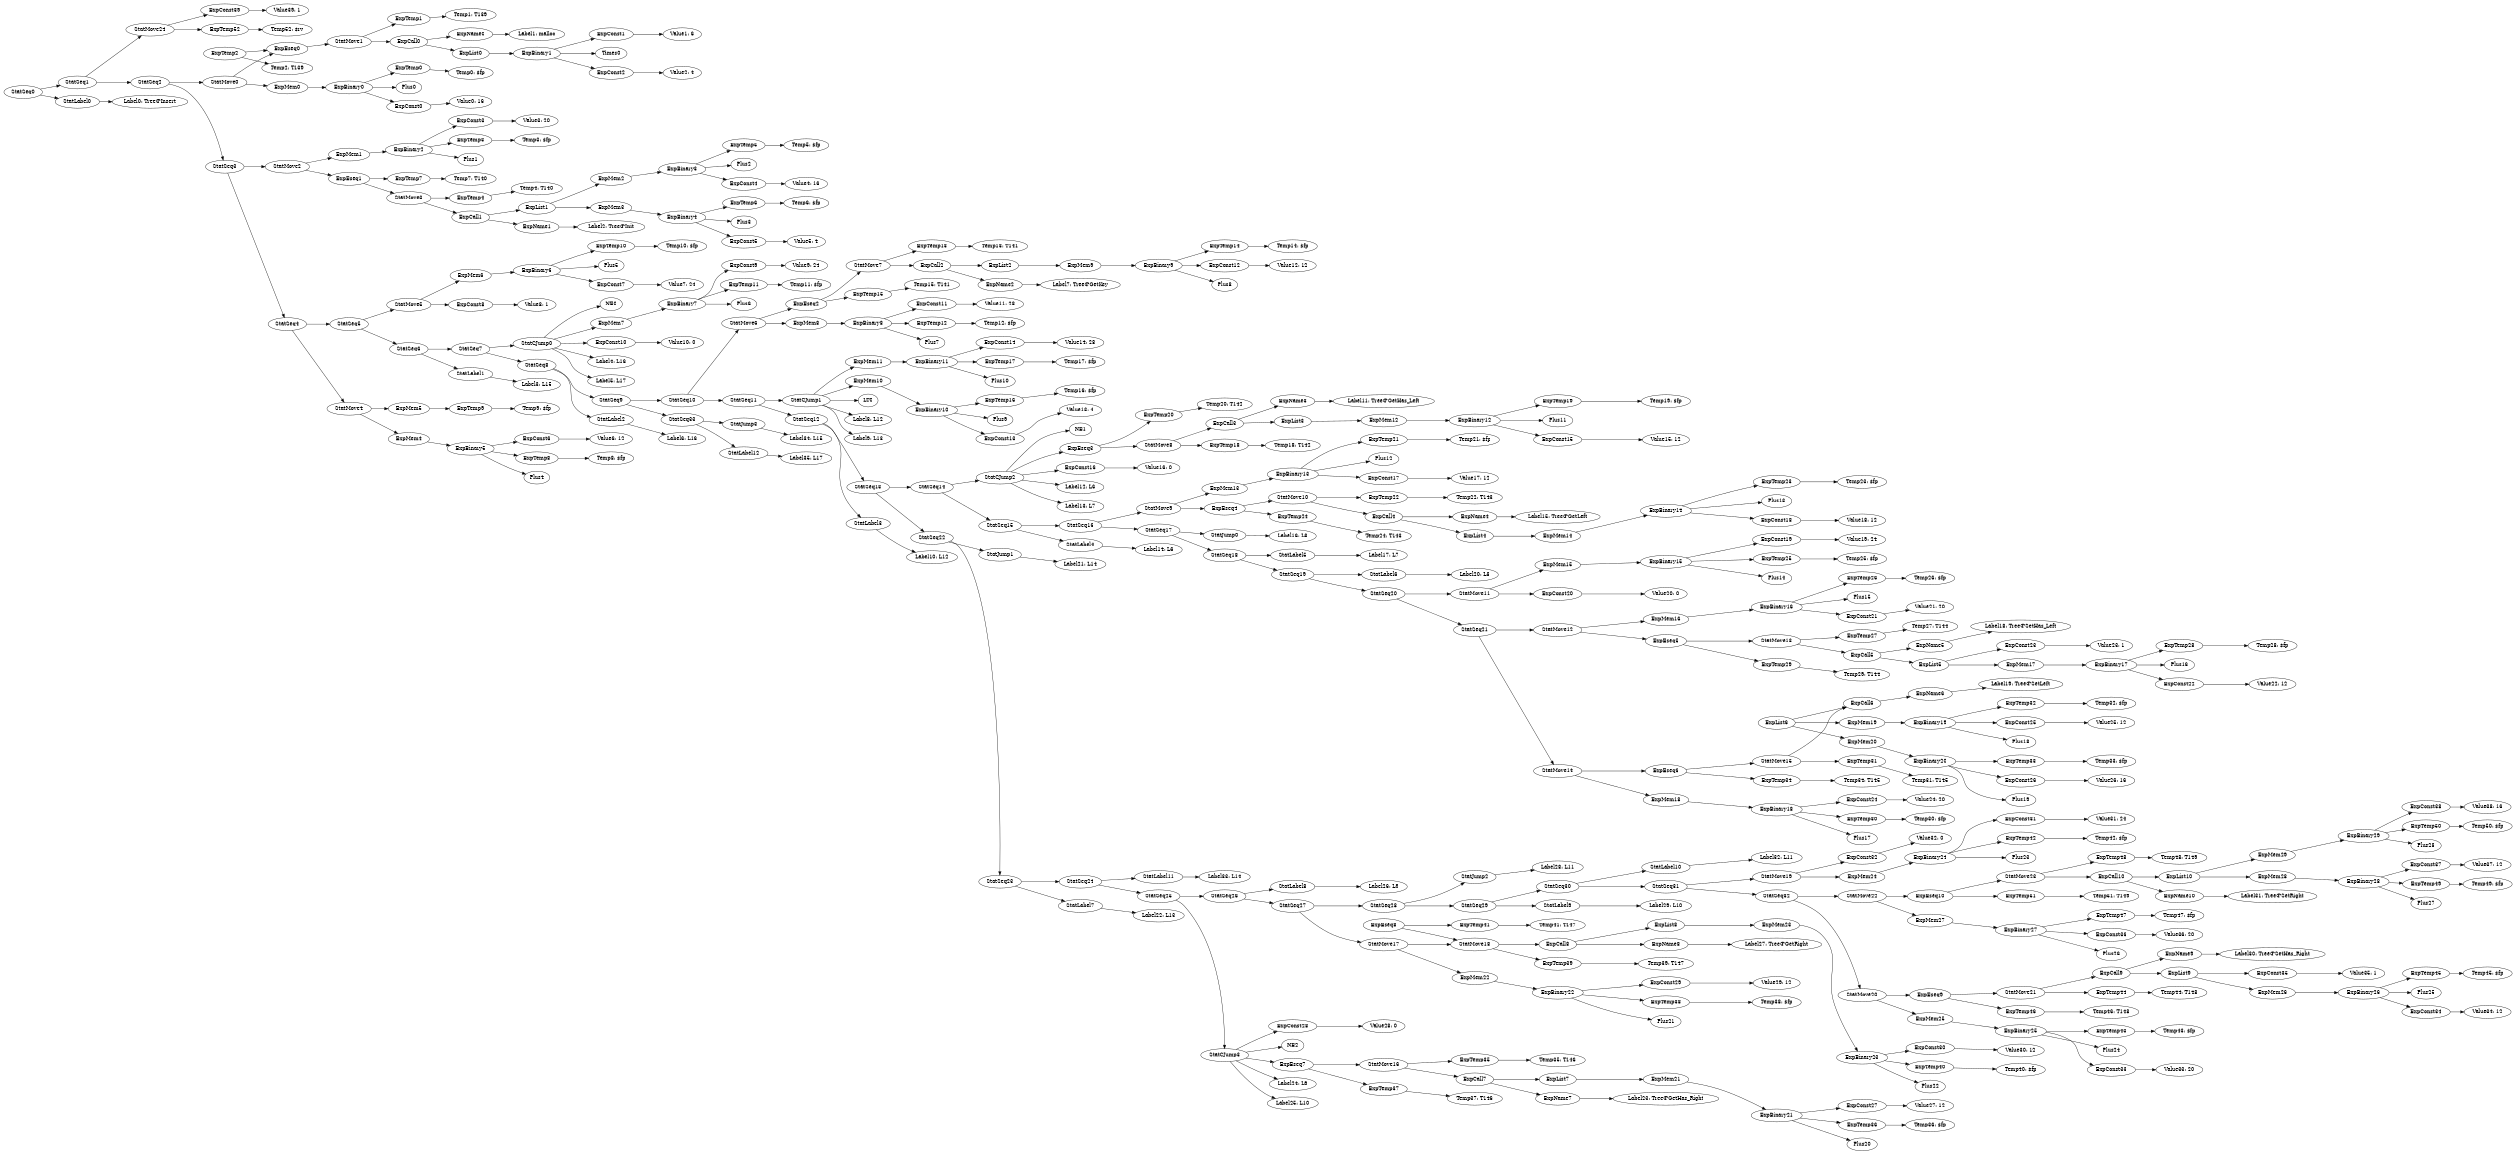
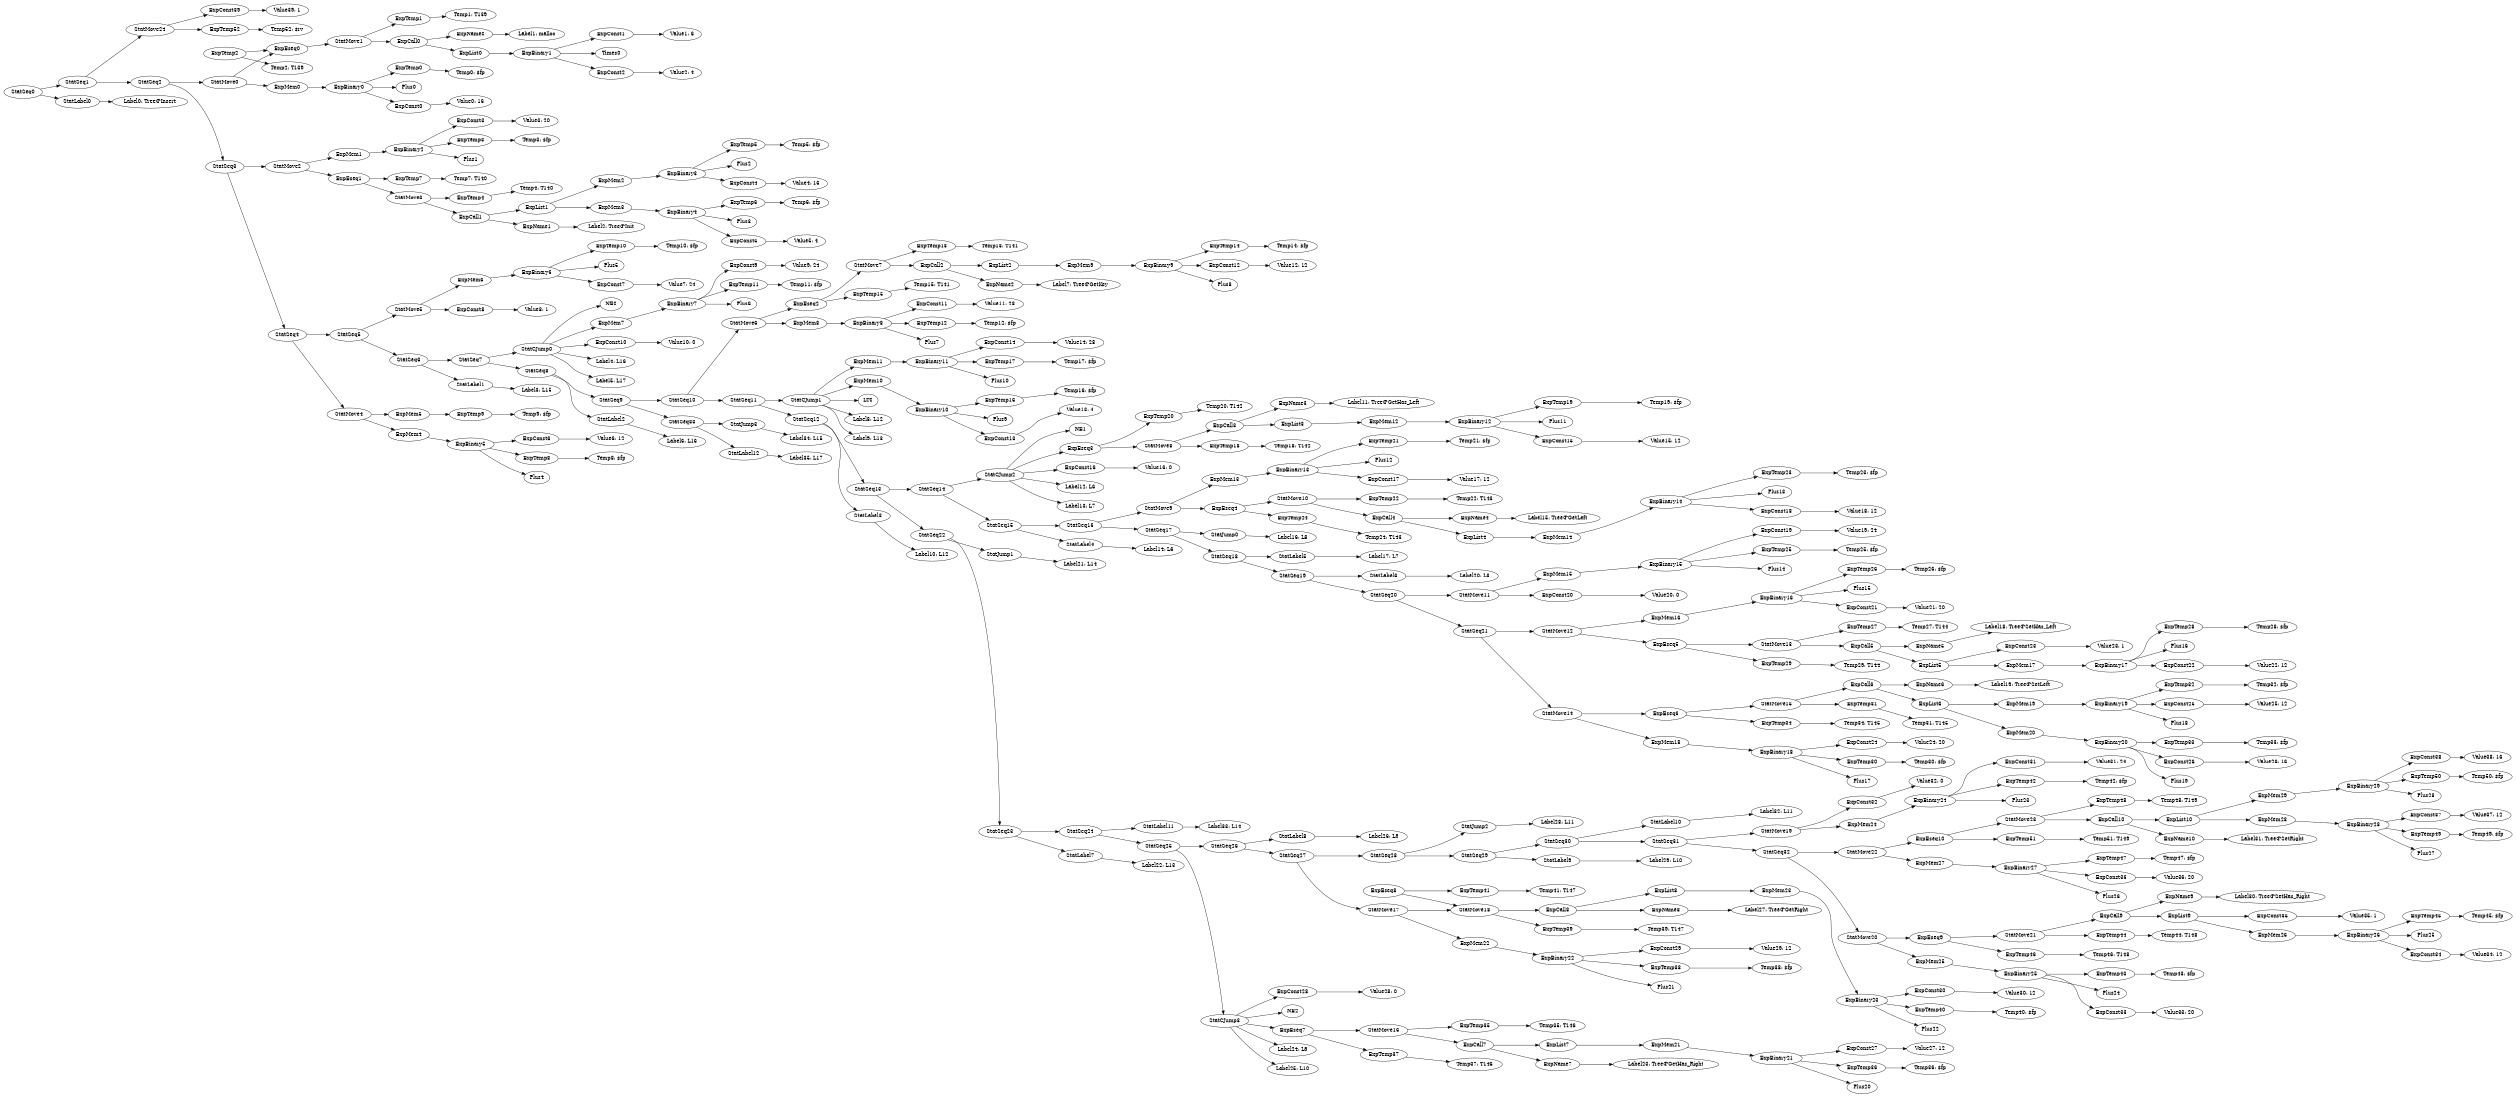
edge "ExpList6" -> "ExpCall6": reversed
